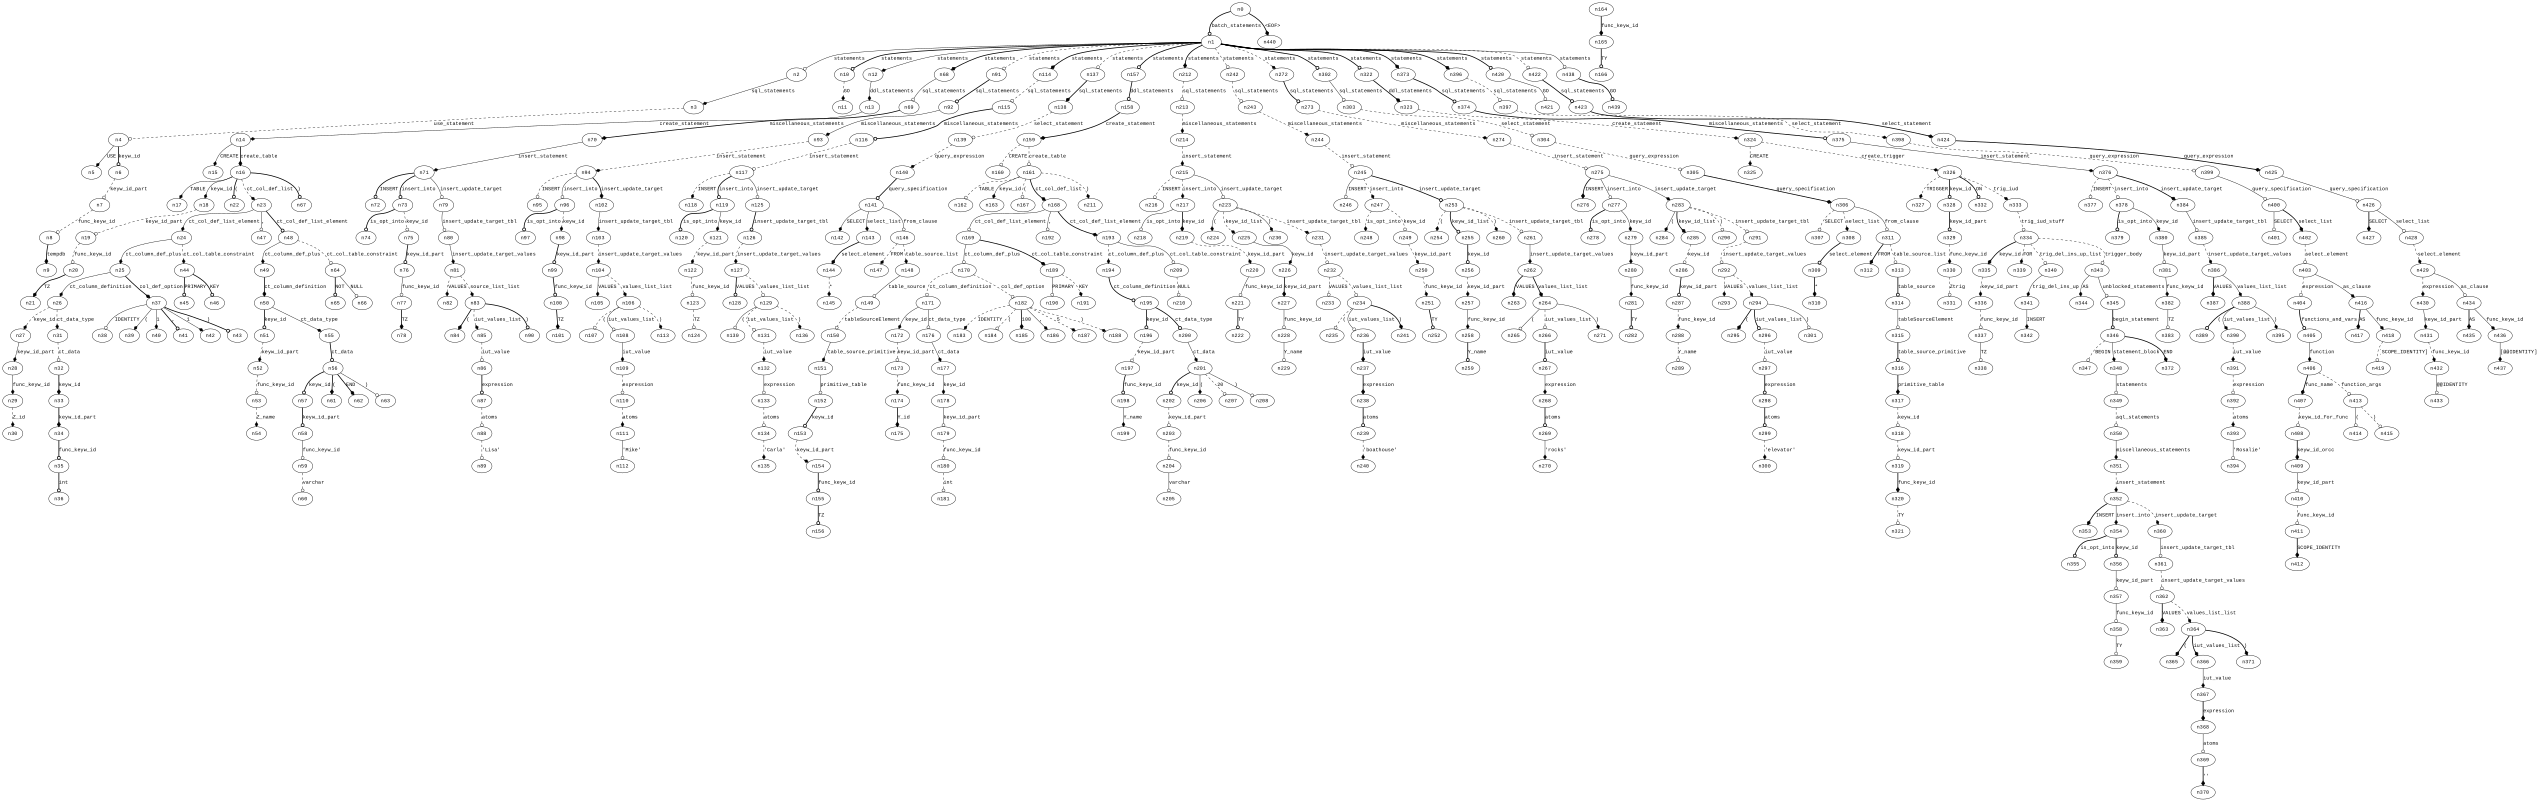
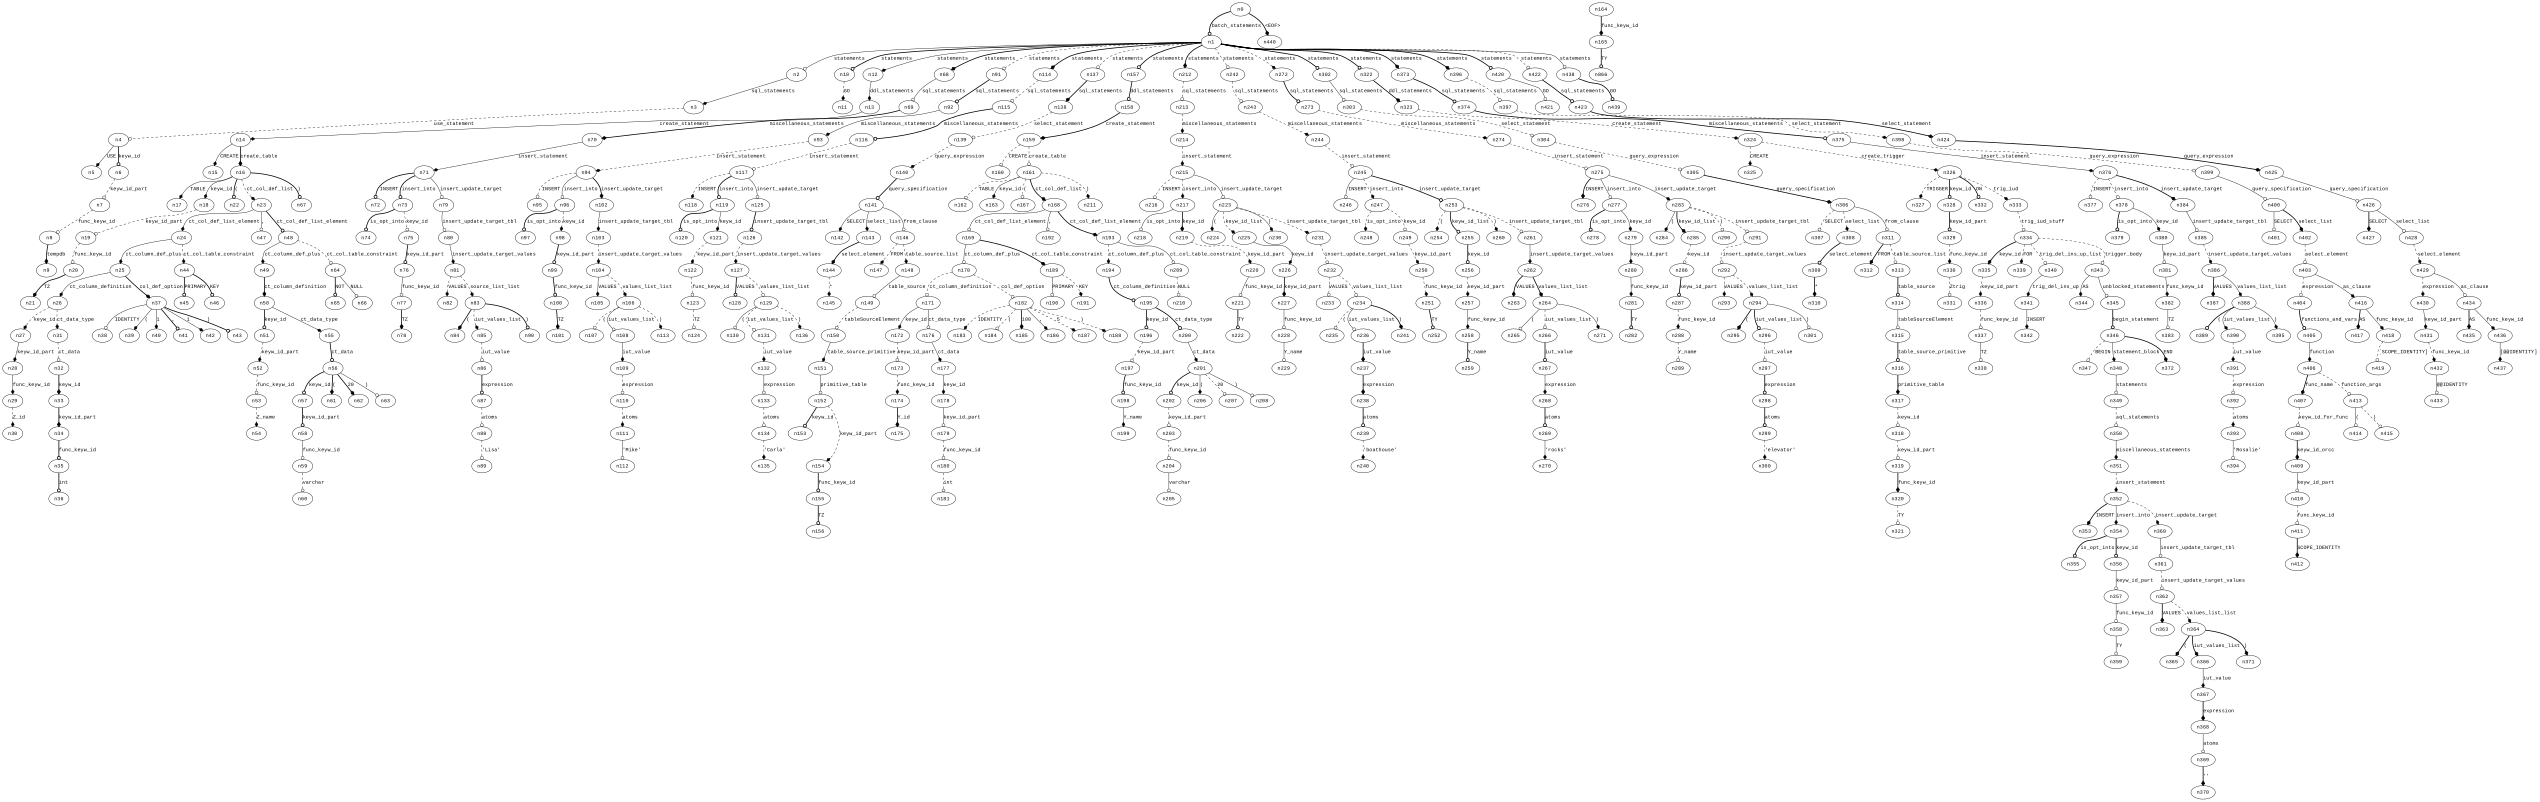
node "n166": label "n166" -> "n866"
edge "n56" -> "n62": label "END" -> "20"
edge "n153" -> "n154": now "n152" -> "n154"
